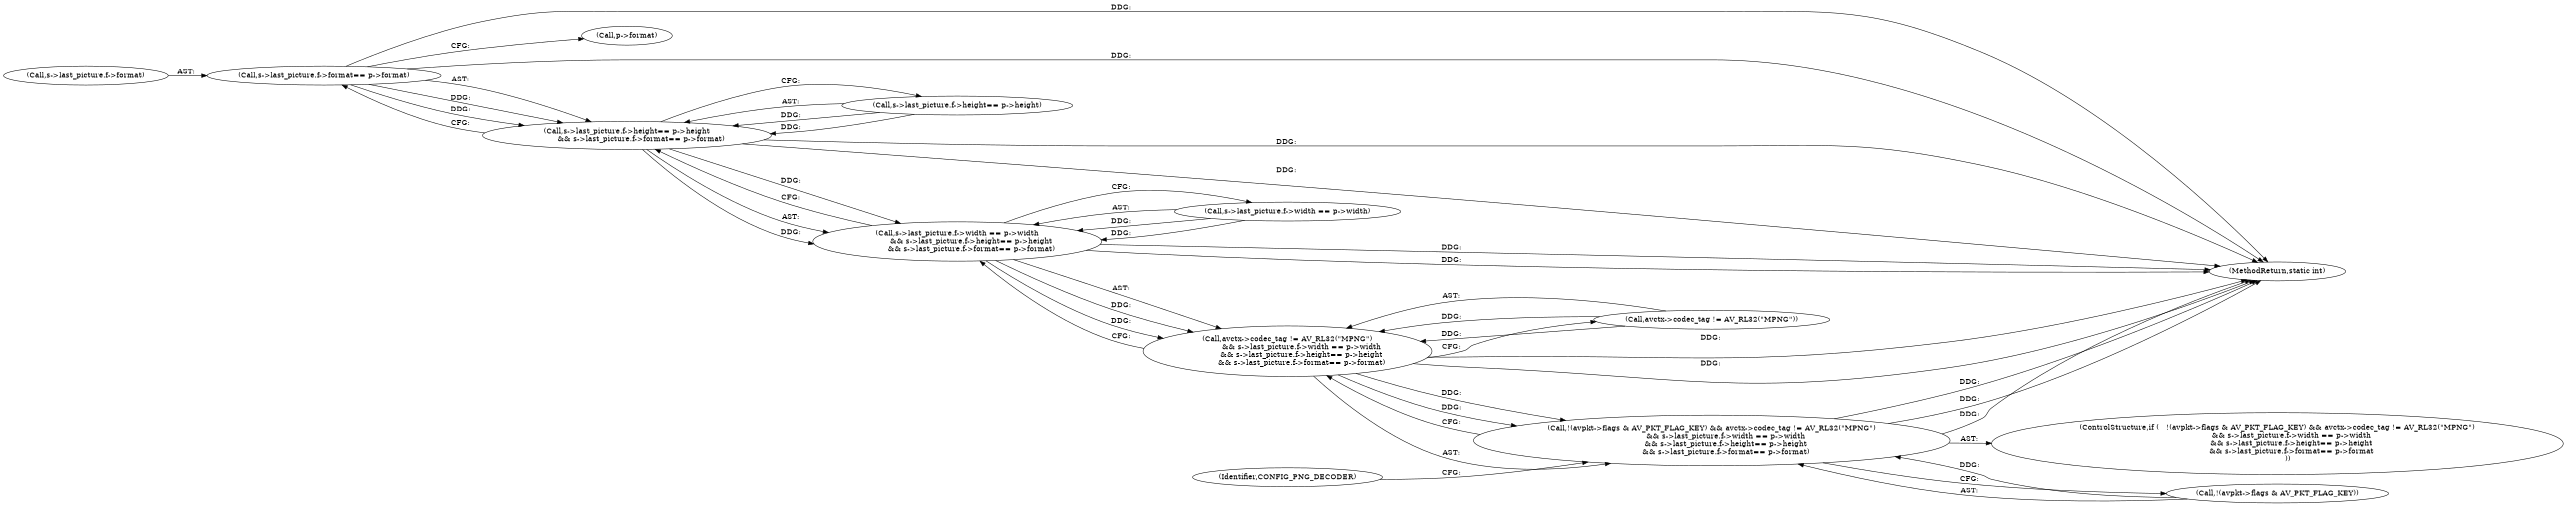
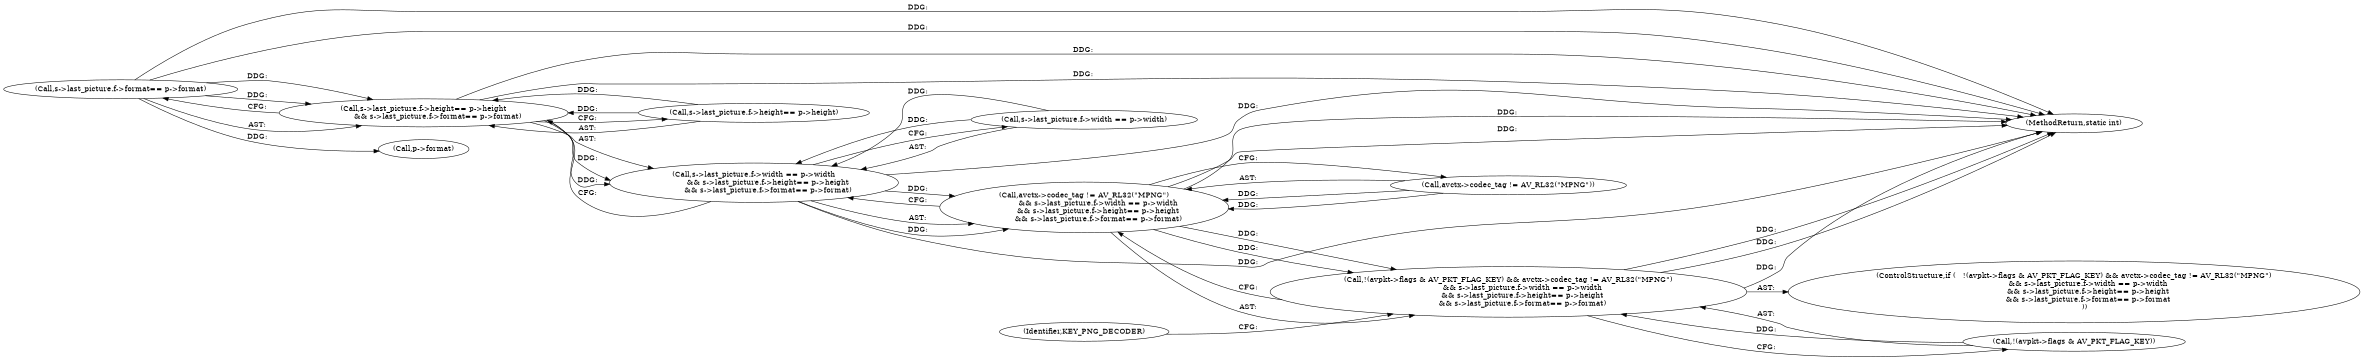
edge "(Call,s->last_picture.f->format== p->format)" -> "(Call,p->format)": label "CFG: " -> "DDG: "
node "(Call,s->last_picture.f->format)": removed
node "(Identifier,CONFIG_PNG_DECODER)": label "(Identifier,CONFIG_PNG_DECODER)" -> "(Identifier,KEY_PNG_DECODER)"
